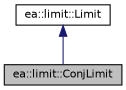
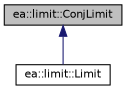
edge "ea::limit::ConjLimit" -> "ea::limit::Limit": reversed
